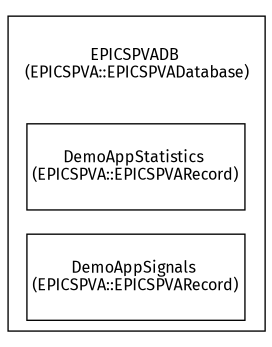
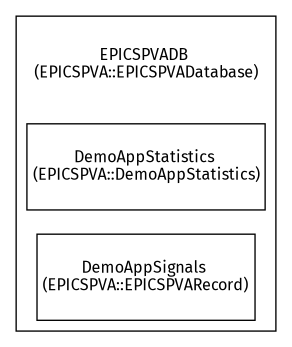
node "DemoAppStatistics": text "(EPICSPVA::EPICSPVARecord)" -> "(EPICSPVA::DemoAppStatistics)"
